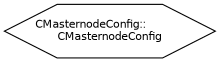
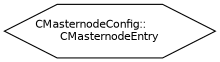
node "CMasternodeConfig:: CMasternodeConfig": label "CMasternodeConfig:: CMasternodeConfig" -> "CMasternodeConfig:: CMasternodeEntry"
